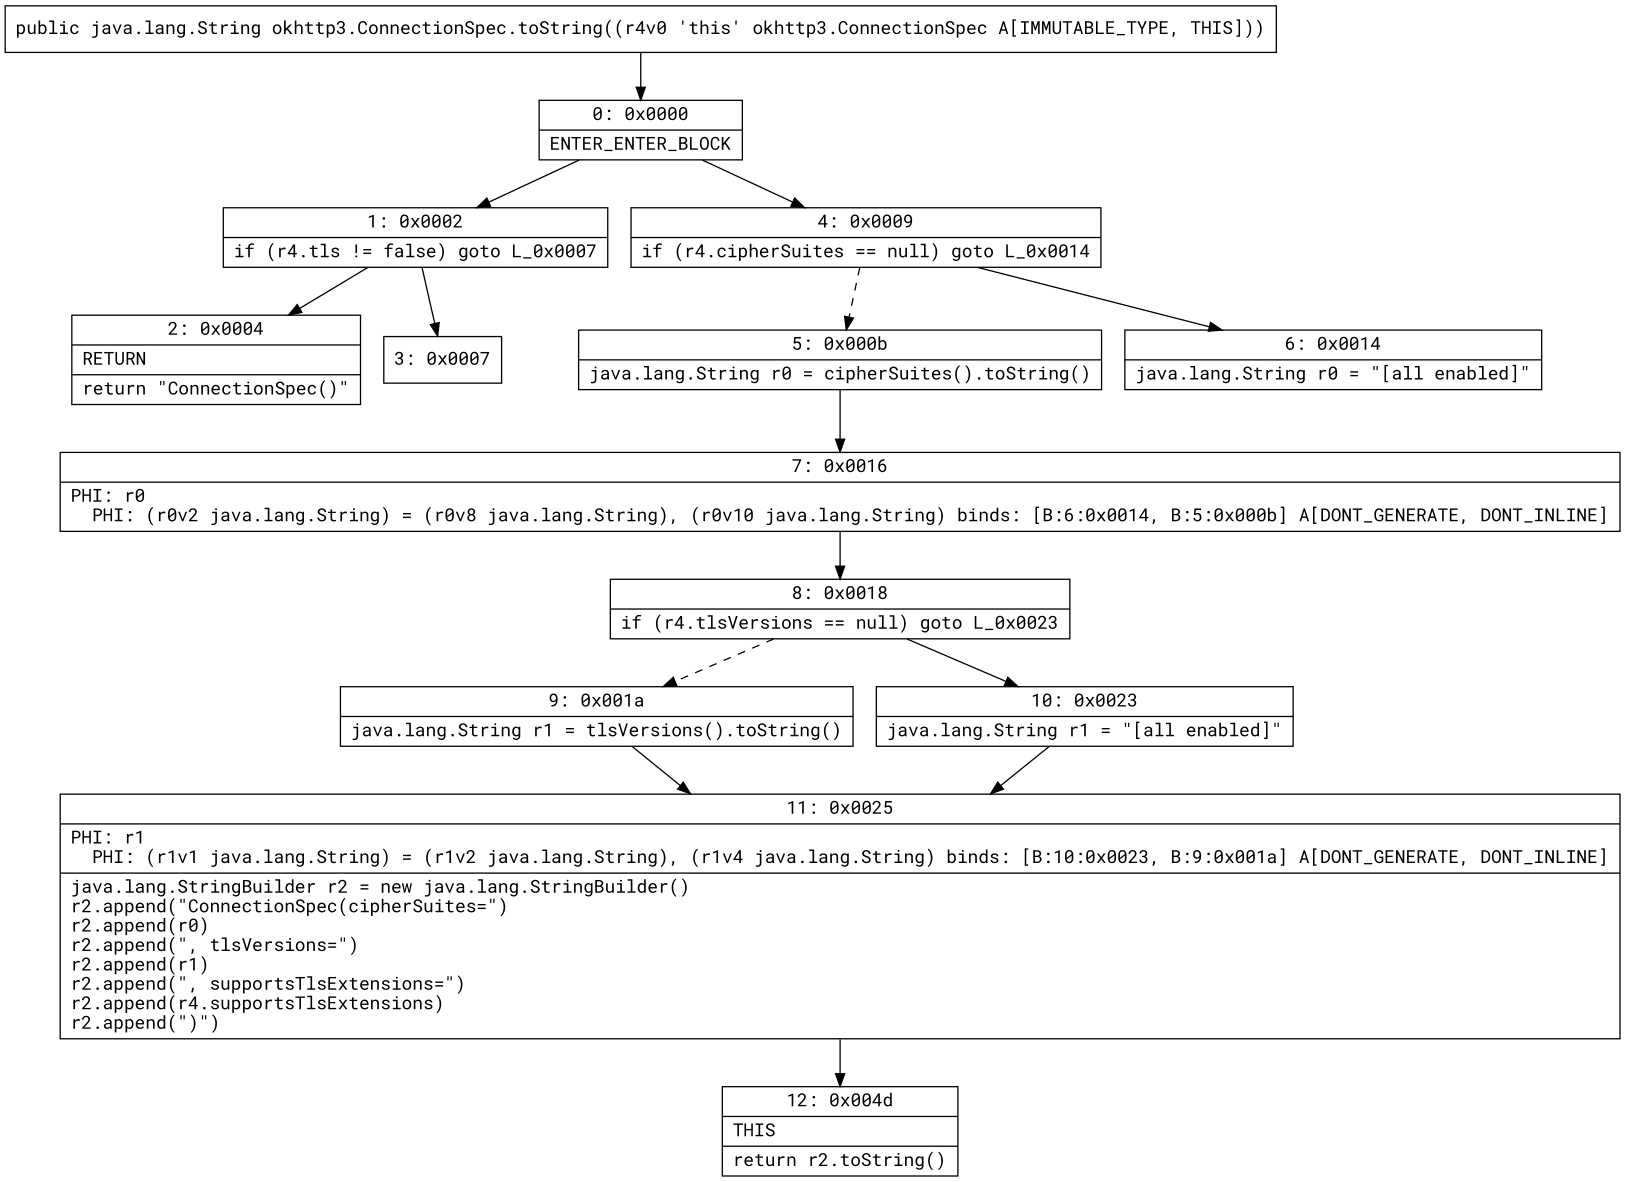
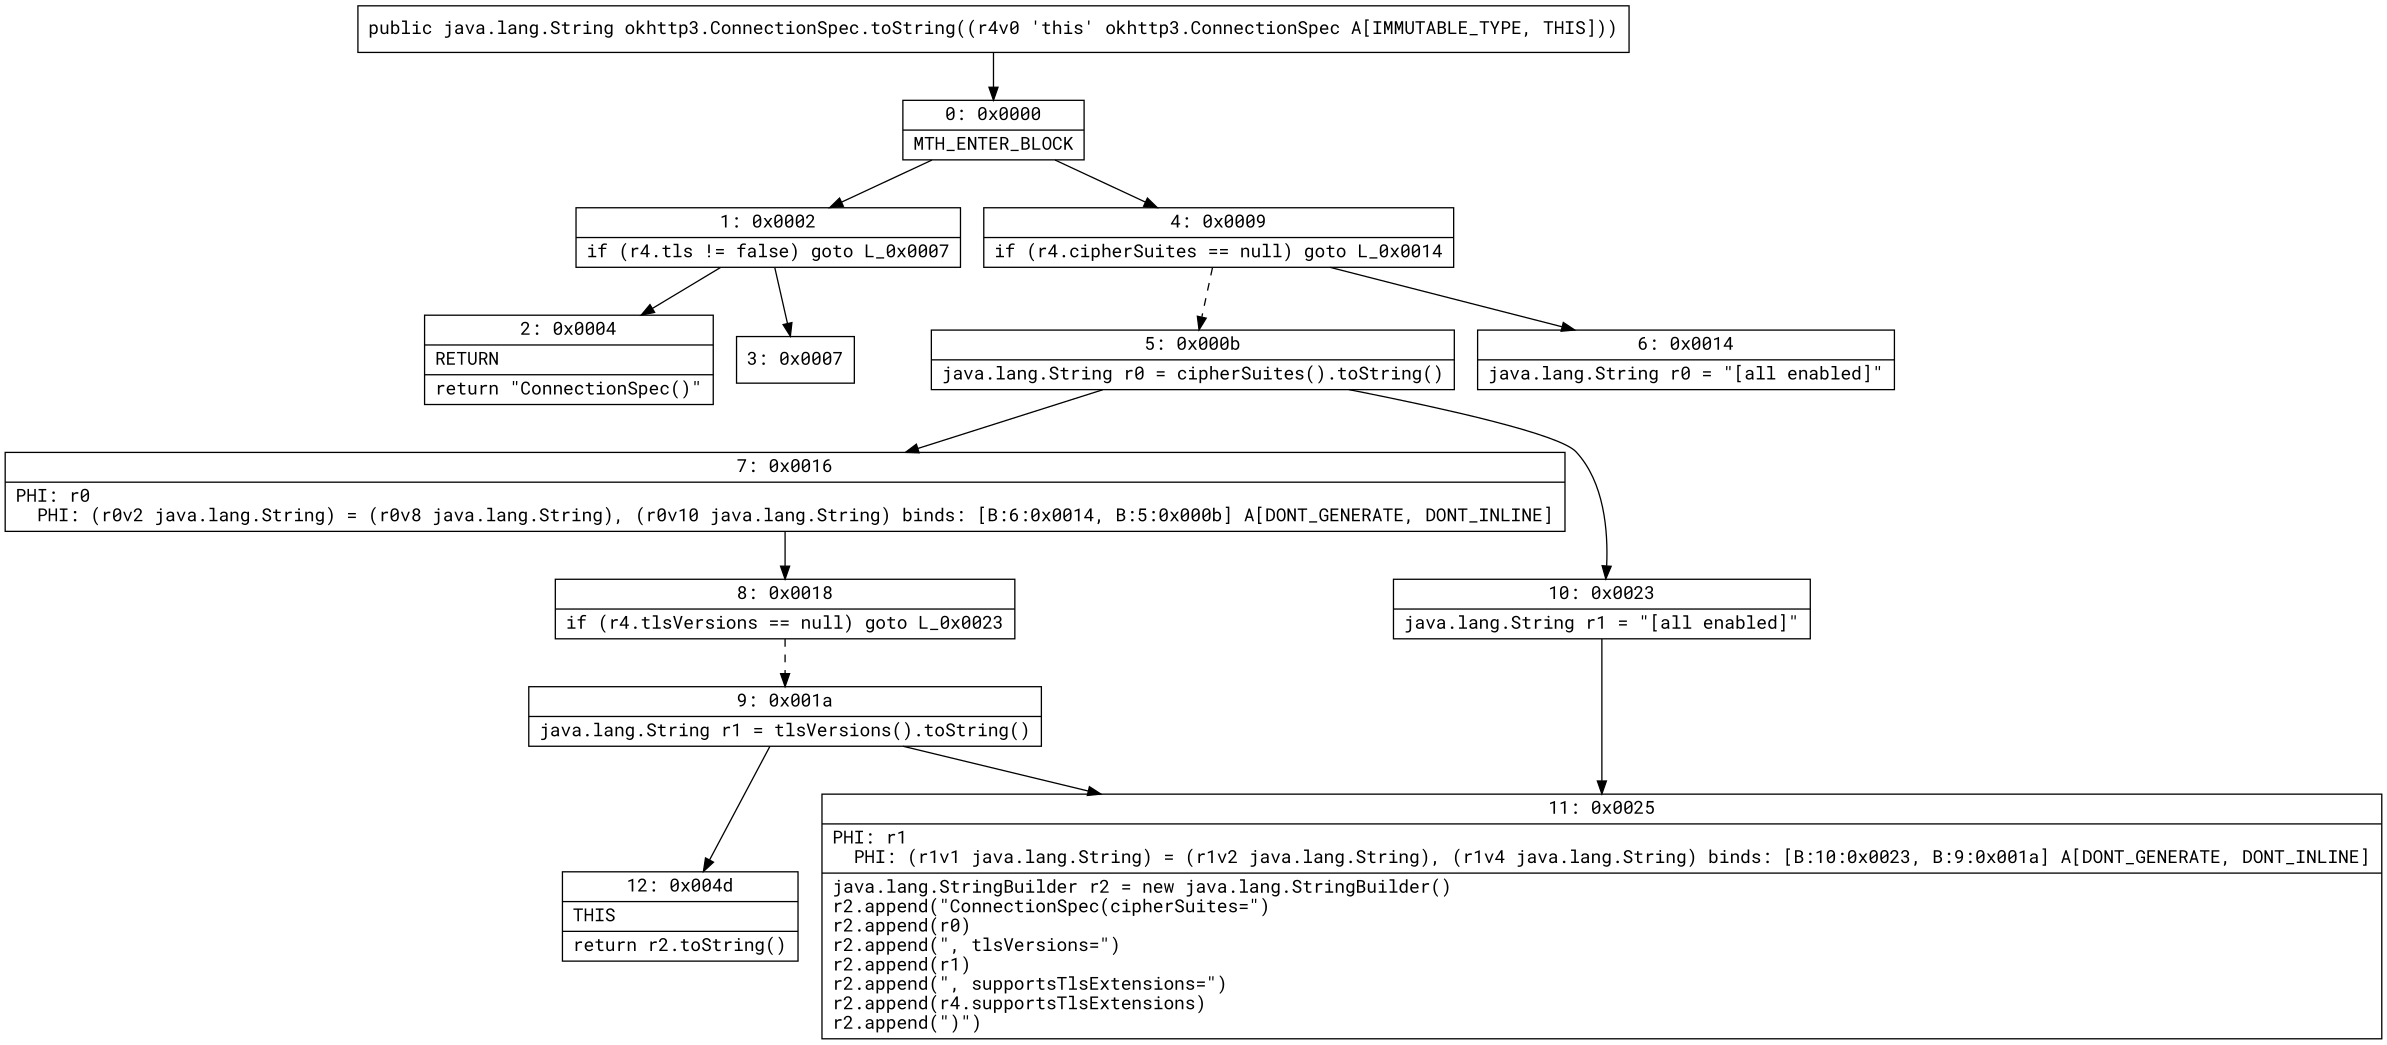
node "0: 0x0000": text "ENTER_ENTER_BLOCK" -> "MTH_ENTER_BLOCK"
edge "8: 0x0018" -> "10: 0x0023": now "5: 0x000b" -> "10: 0x0023"
edge "11: 0x0025" -> "12: 0x004d": now "9: 0x001a" -> "12: 0x004d"
